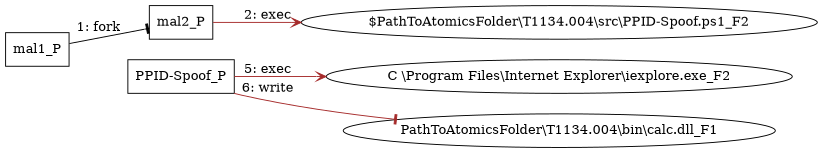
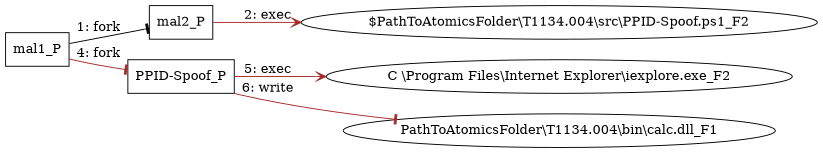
edge "mal1_P" -> "PPID-Spoof_P": added, label "4: fork"
